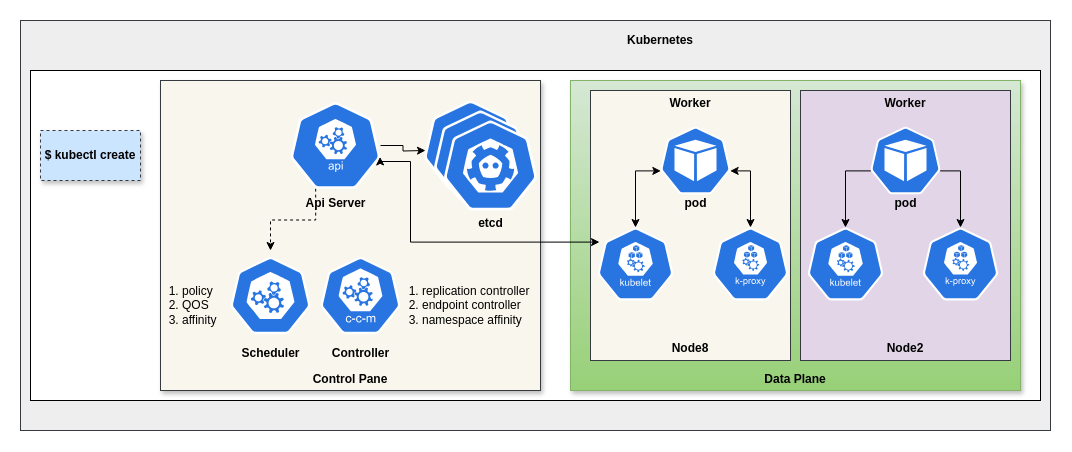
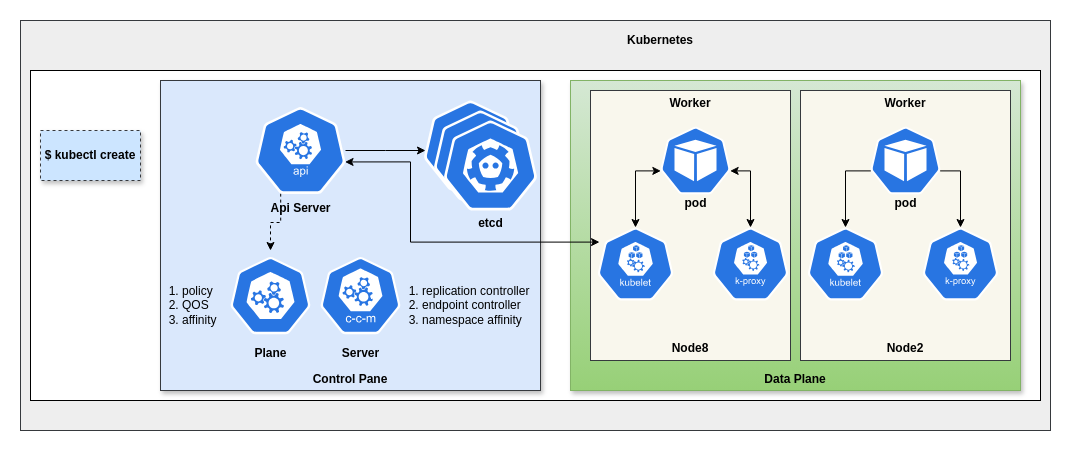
node "Api Server": moved (336, 146) -> (301, 151)
node "Worker Node2": fillcolor #e1d5e7 -> #f9f7ed
node "Control Pane": fillcolor #f9f7ed -> #dae8fc
node "Scheduler": label "Scheduler" -> "Plane"
node "Controller": label "Controller" -> "Server"
